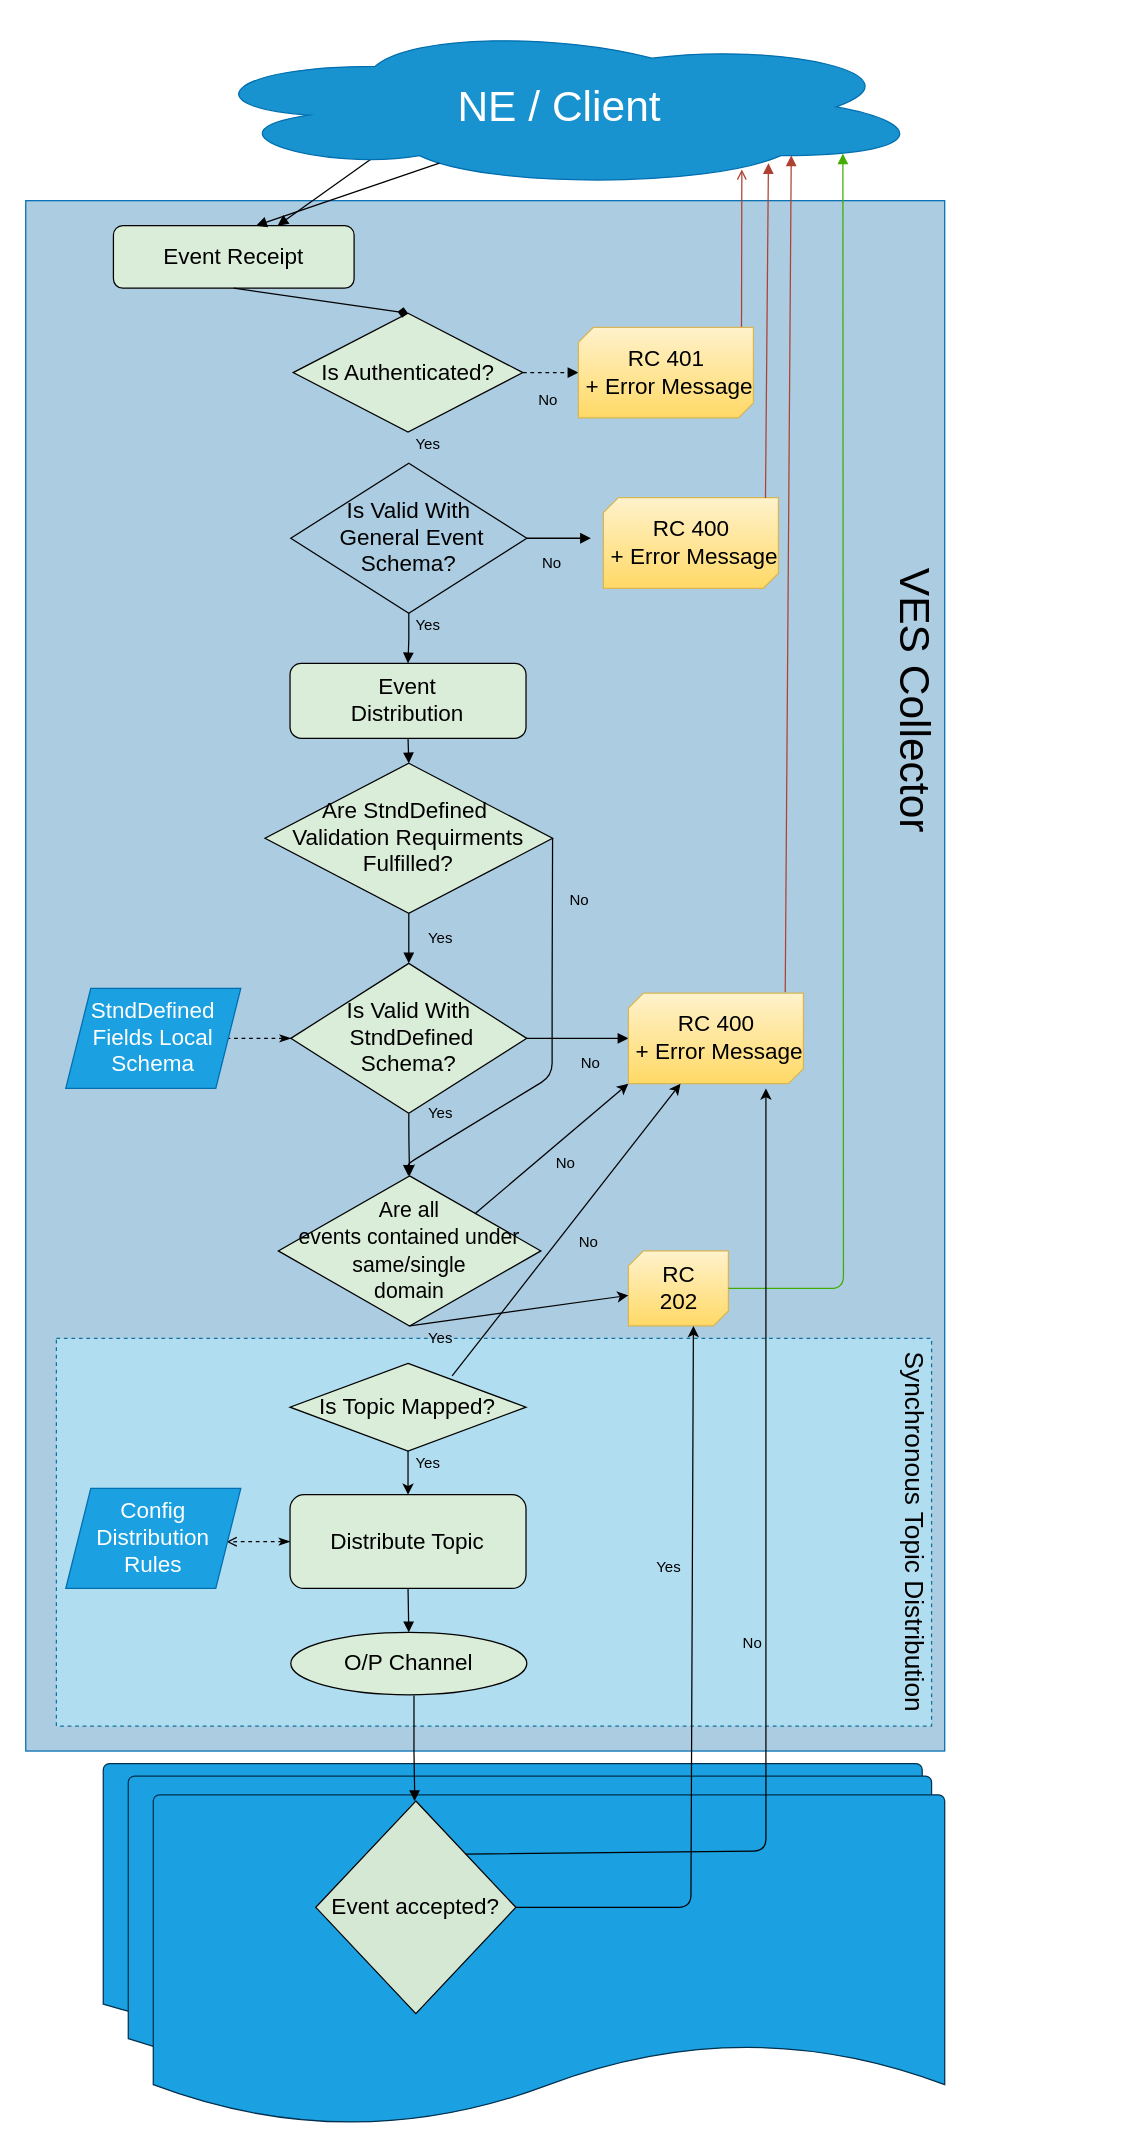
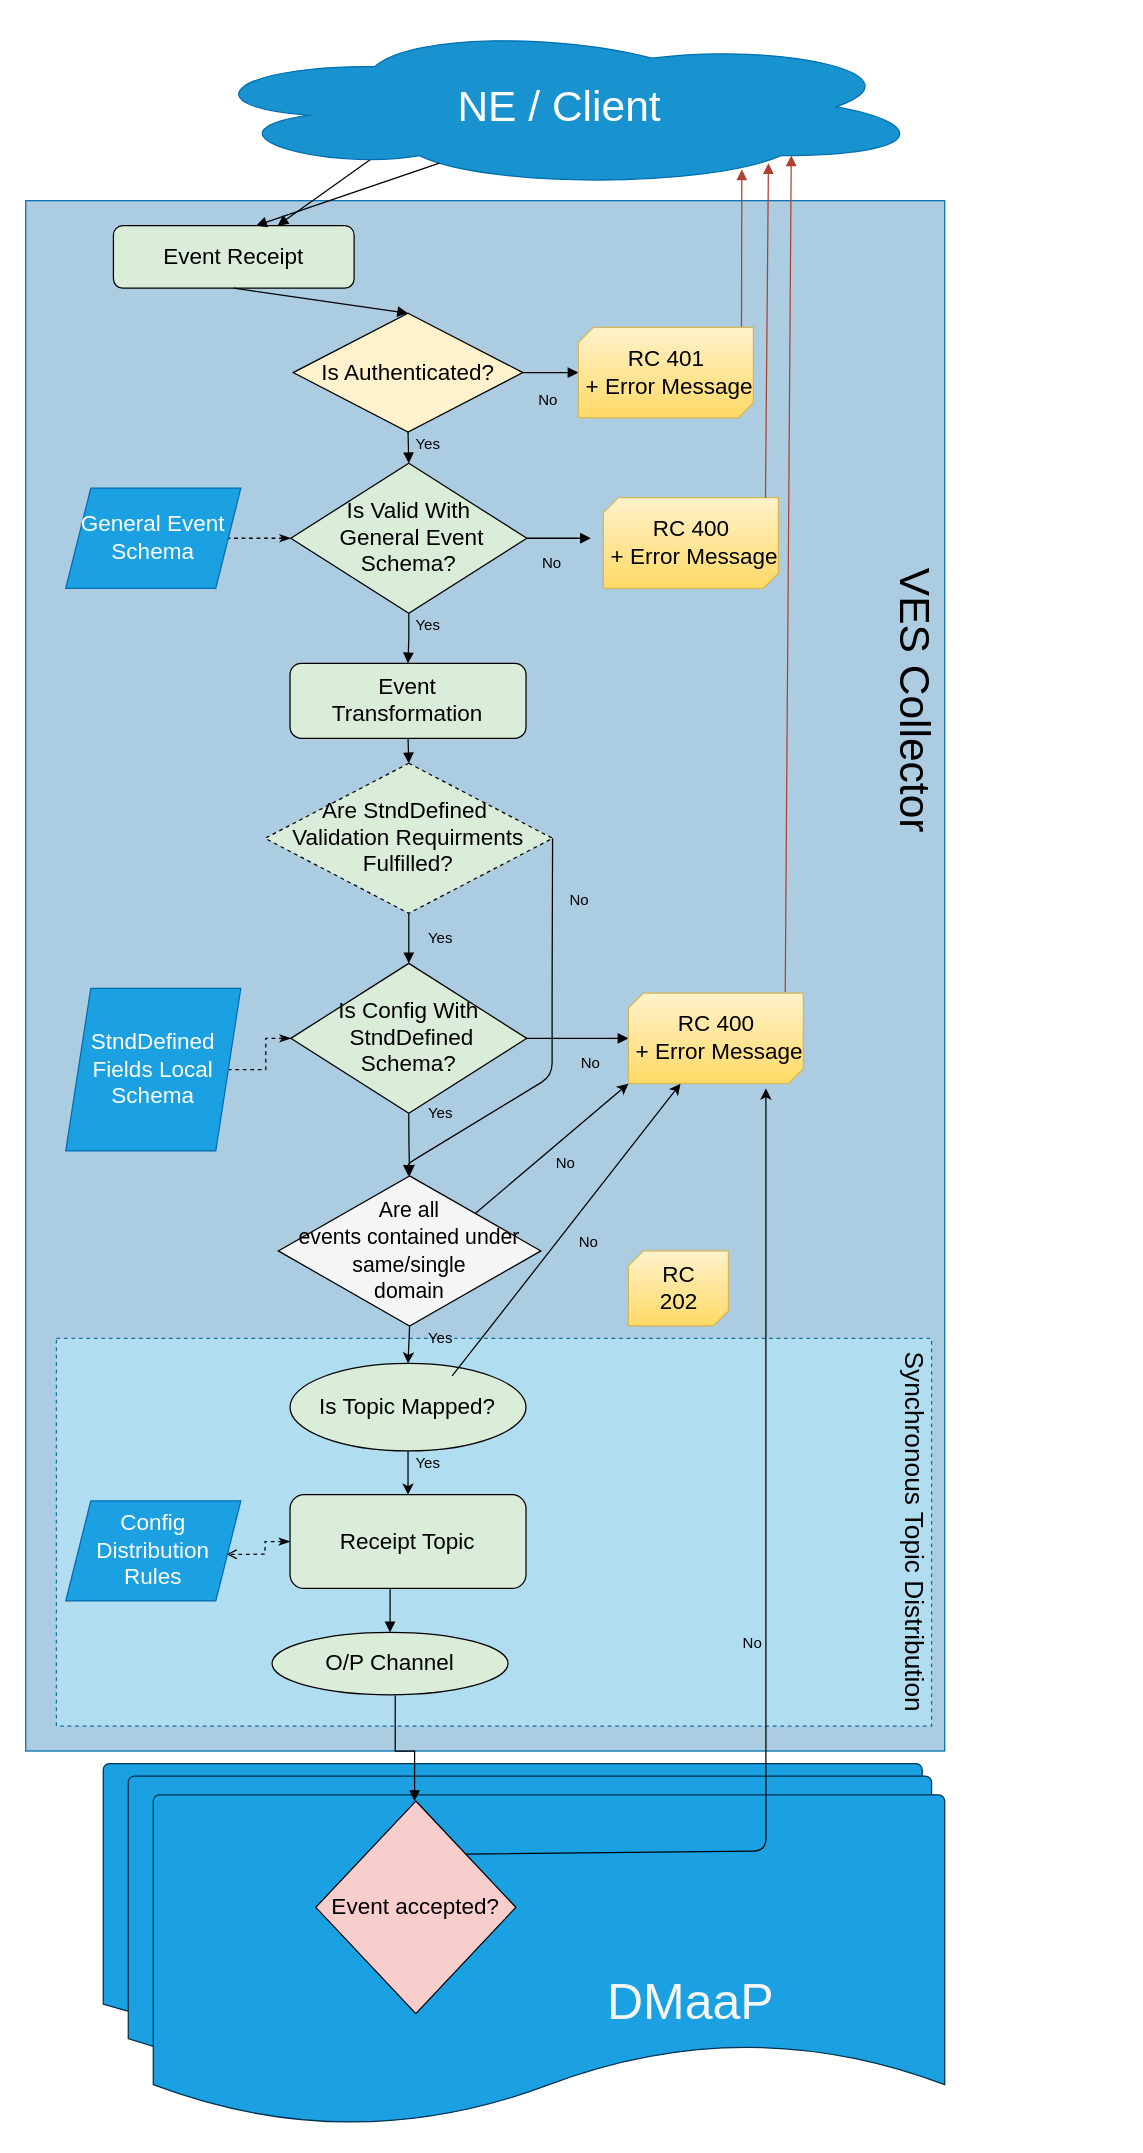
edge "RC 401 + Error Message" -> "NE / Client": arrowhead open -> block
edge "Event Receipt" -> "Is Authenticated?": arrowhead diamond -> block
node "Is Authenticated?": fillcolor #daedd9 -> #fff2cc
edge "Is Authenticated?" -> "RC 401 + Error Message": style dashed -> solid
edge "Is Authenticated?" -> "Is Valid With General Event Schema?": added
node "General Event Schema": added
edge "General Event Schema" -> "Is Valid With General Event Schema?": added
node "Is Valid With General Event Schema?": fillcolor #accce2 -> #daedd9
node "Event Distribution": label "Event Distribution" -> "Event Transformation"
edge "RC202" -> "NE / Client": removed
node "Are StndDefined Validation Requirments Fulfilled?": style solid -> dashed
node "StndDefined Fields Local Schema": size 175x100 -> 175x163
node "Is Valid With StndDefined Schema?": label "Is Valid With StndDefined Schema?" -> "Is Config With StndDefined Schema?"
node "Are all events contained under same/single domain": fillcolor #daedd9 -> #f5f5f5
edge "Are all events contained under same/single domain" -> "RC202": now "Are all events contained under same/single domain" -> "Is Topic Mapped?"
node "Is Topic Mapped?": shape diamond -> ellipse
node "Config Distribution Rules": moved (153, 1538) -> (153, 1551)
node "Distribute Topic": label "Distribute Topic" -> "Receipt Topic"
node "O/P Channel": moved (409, 1663) -> (390, 1663)
edge "Event accepted?" -> "RC202": removed, label "Yes"
node "Event accepted?": fillcolor #d5e8d4 -> #f8cecc
node "DMaaP": added
